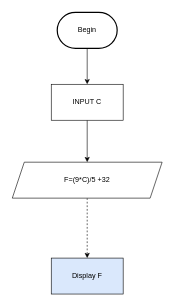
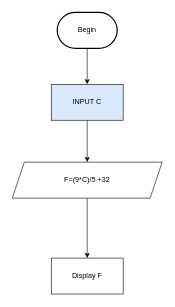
node "INPUT C": fillcolor #ffffff -> #dae8fc
edge "F=(9*C)/5 +32" -> "Display F": style dashed -> solid
node "Display F": fillcolor #dae8fc -> #ffffff
